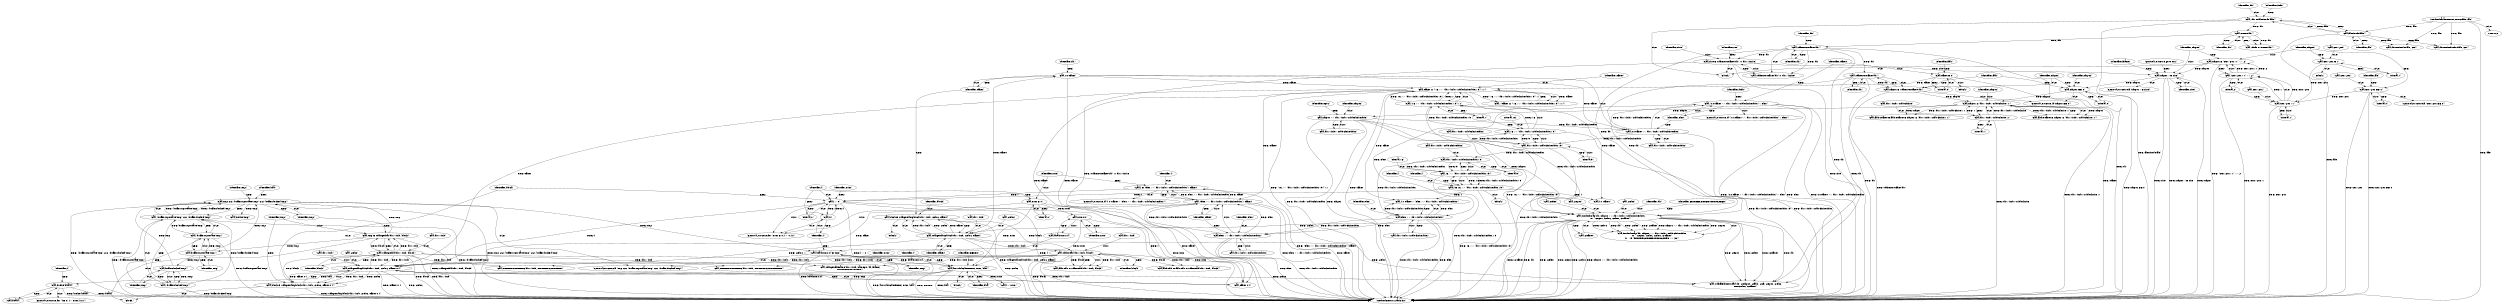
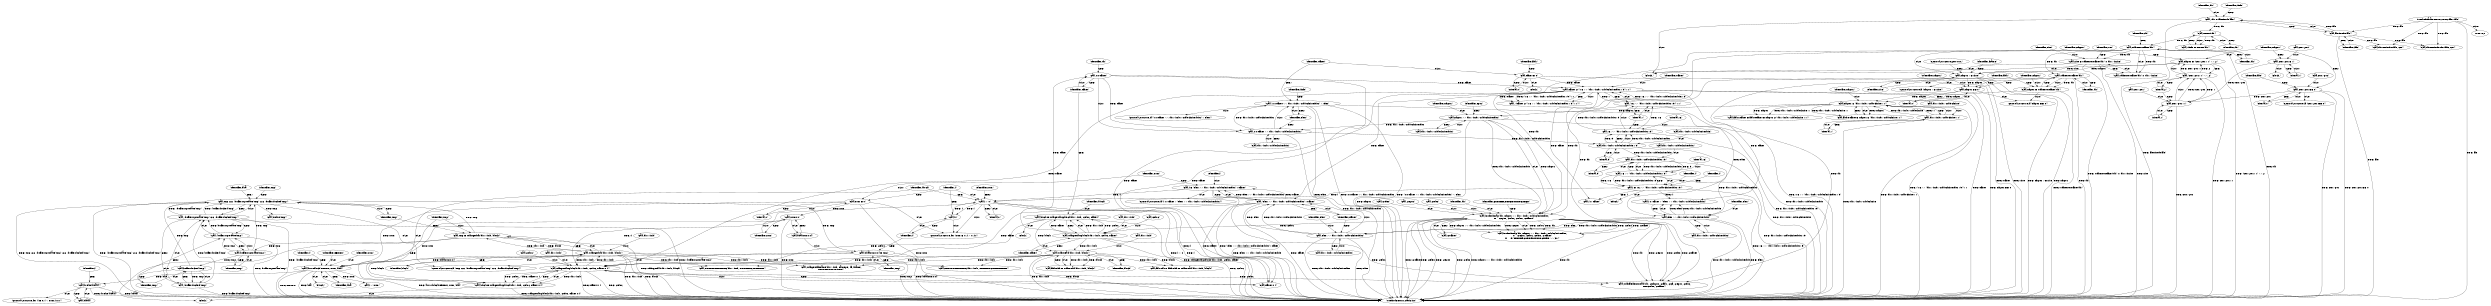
edge "(Call,udf_get_lb_pblock(dir->i_sb, &eloc, offset))" -> "(Call,udf_get_lb_pblock(dir->i_sb, &eloc, offset + i))": now "(Call,block = udf_get_lb_pblock(dir->i_sb, &eloc, offset))" -> "(Call,udf_get_lb_pblock(dir->i_sb, &eloc, offset + i))"
